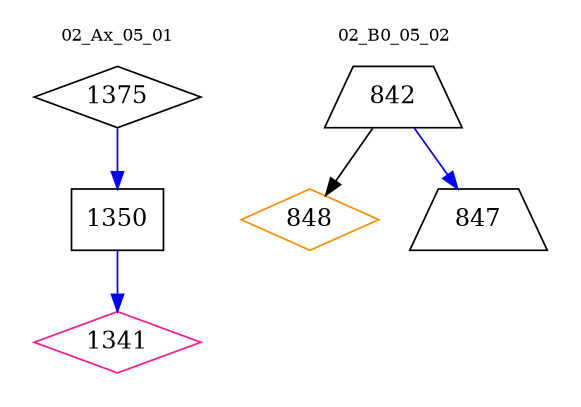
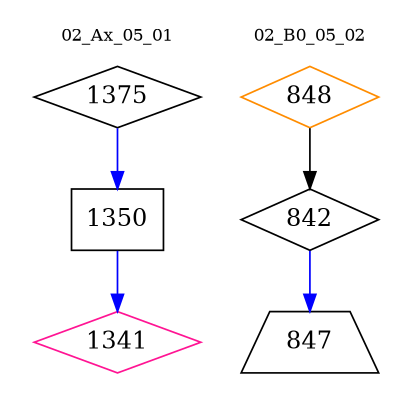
node "842": shape trapezium -> diamond
edge "842" -> "848": reversed
